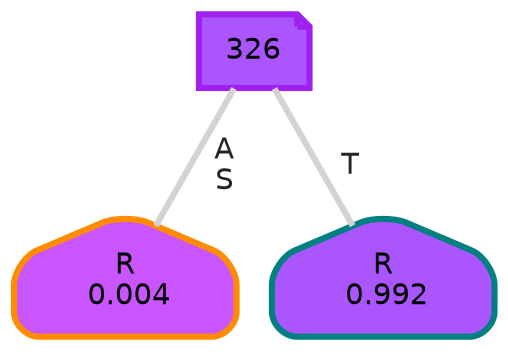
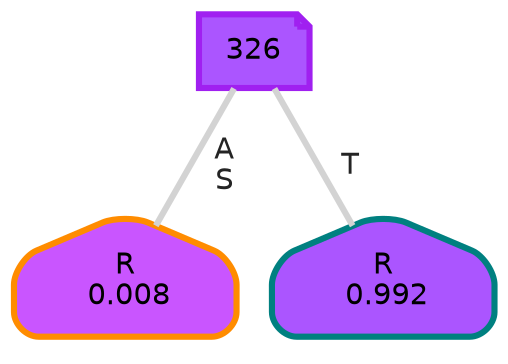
node "R 0.004": label "R 0.004" -> "R 0.008"
